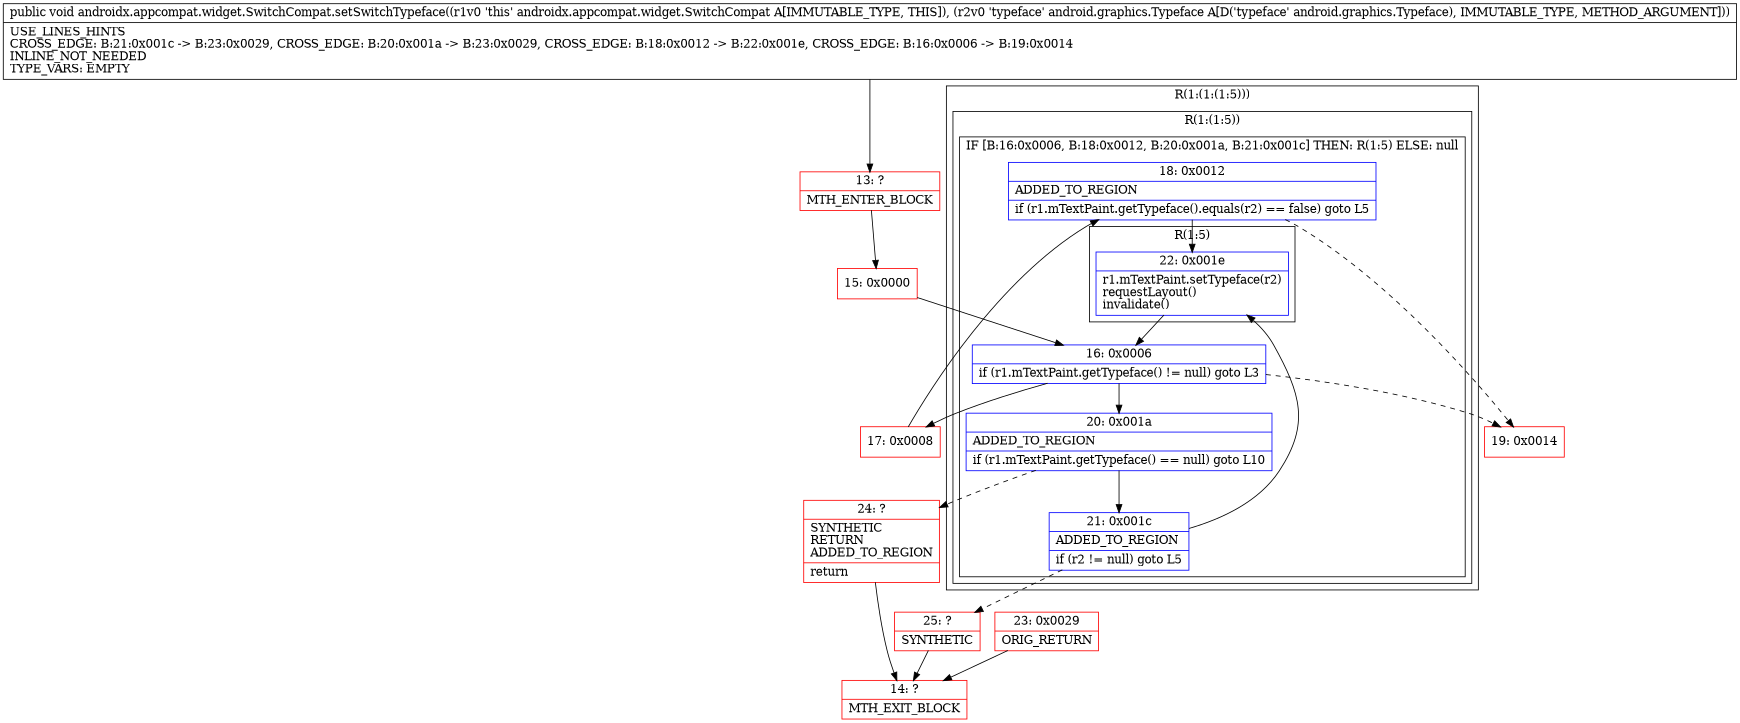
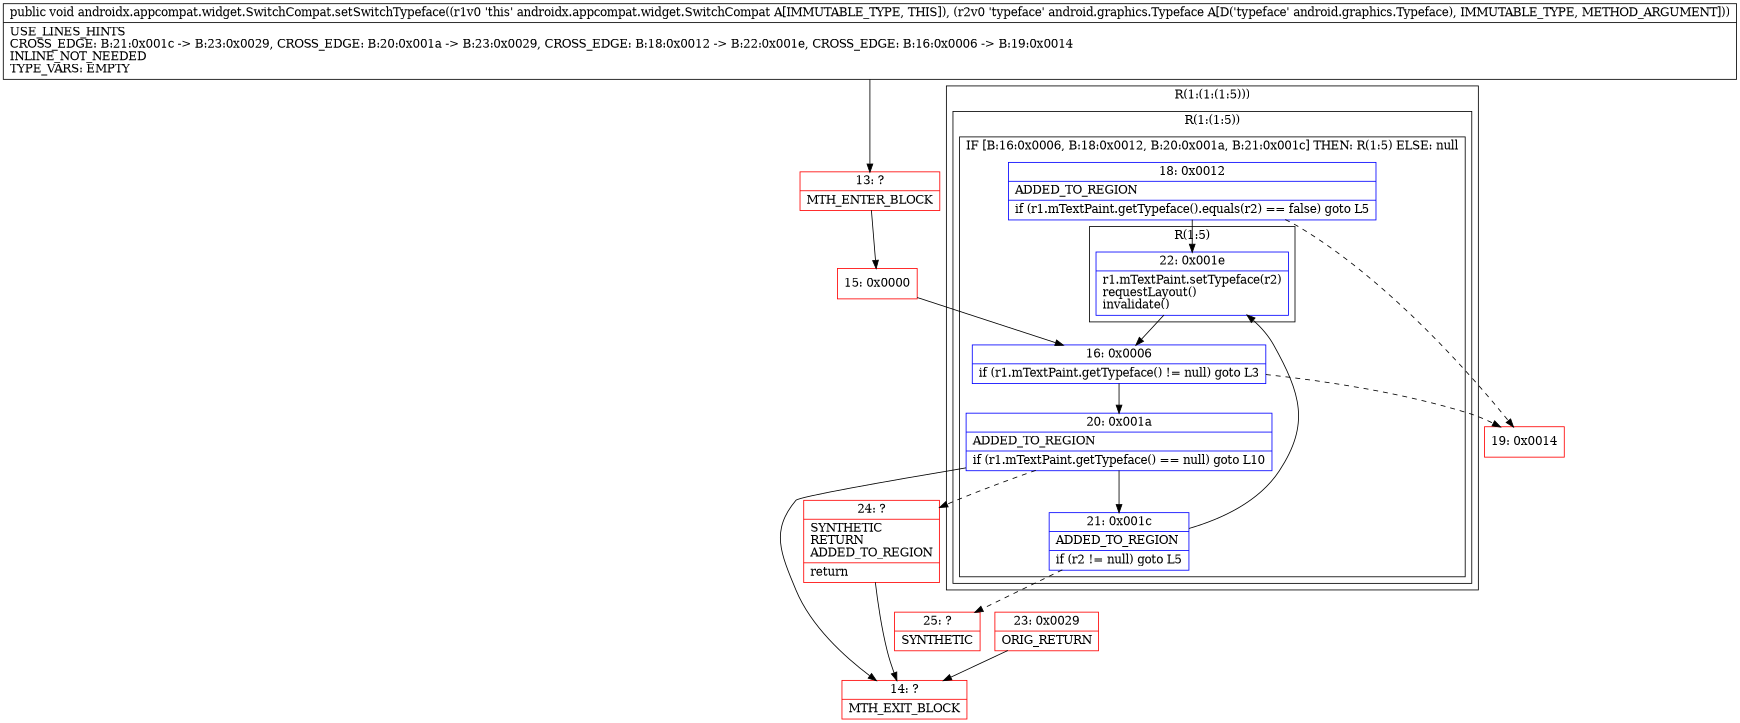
node "17: 0x0008": removed
edge "25: ?" -> "14: ?": now "20: 0x001a" -> "14: ?"
